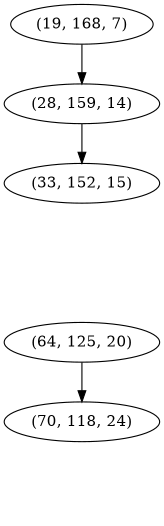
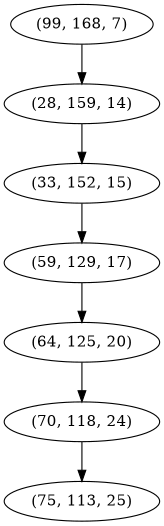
node "(19, 168, 7)": label "(19, 168, 7)" -> "(99, 168, 7)"
node "(59, 129, 17)": added
node "(75, 113, 25)": added
